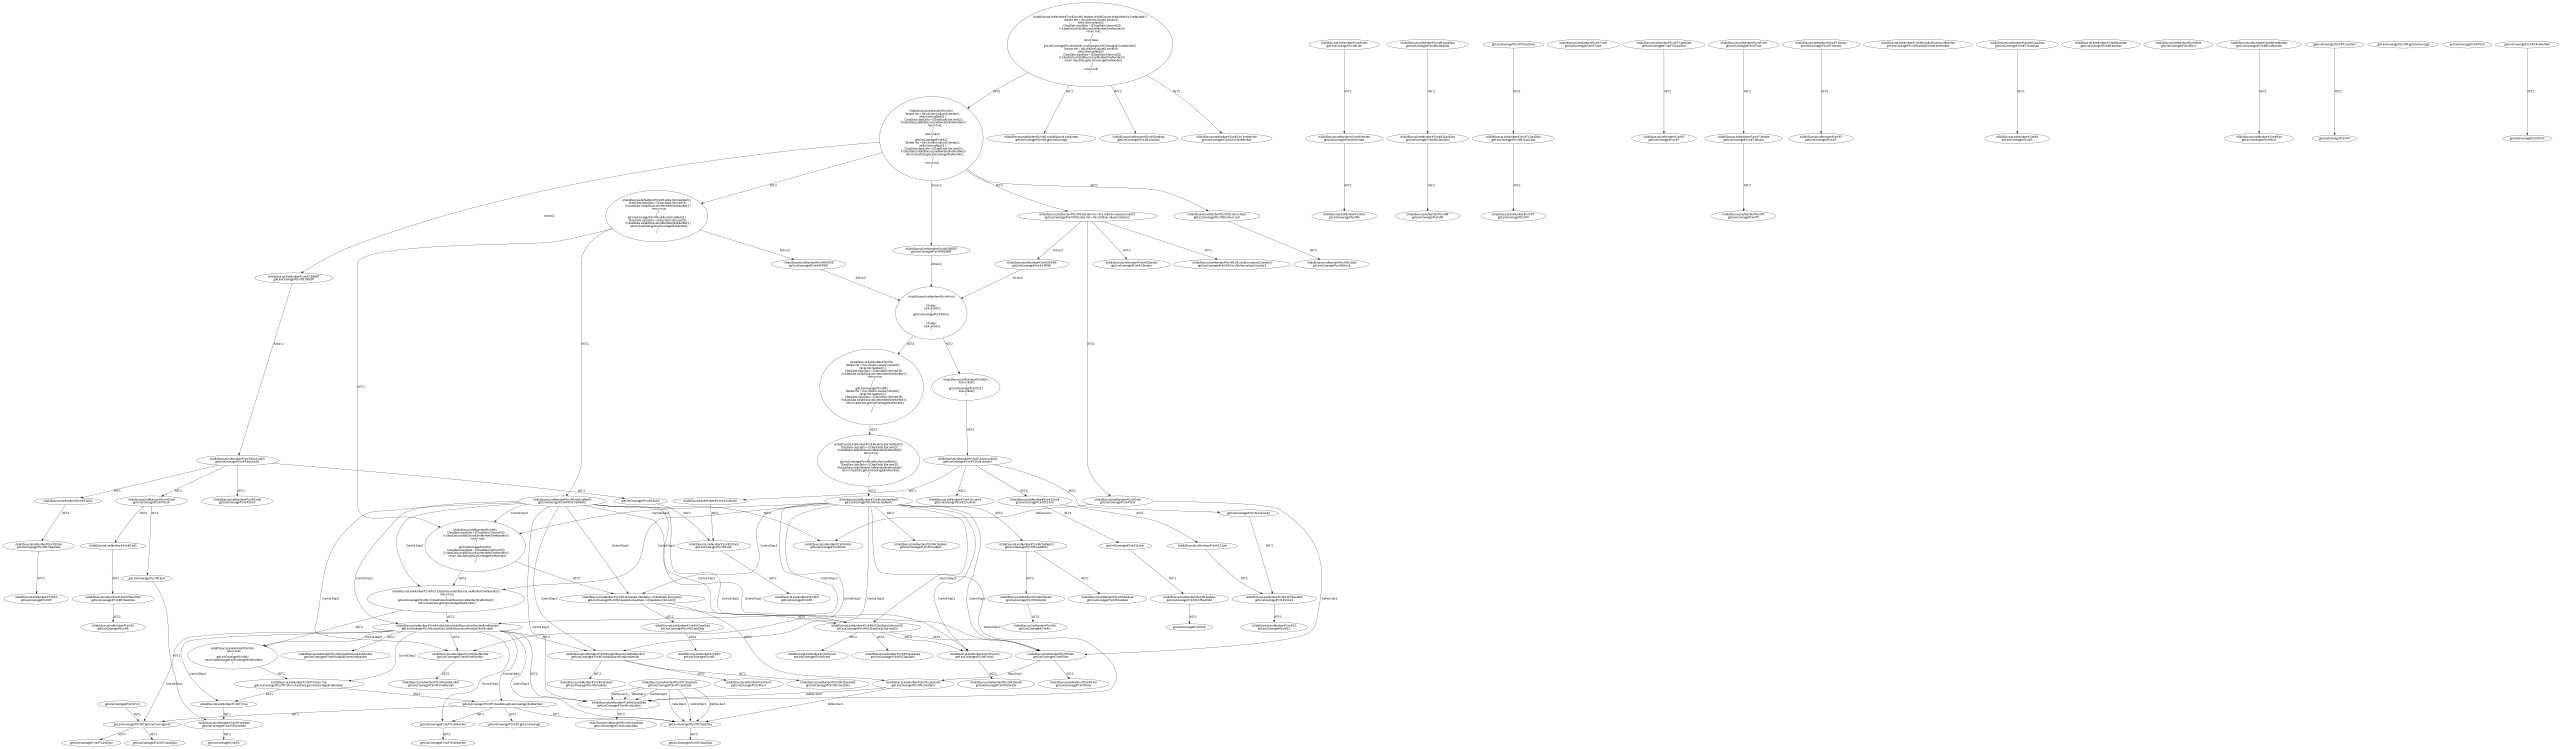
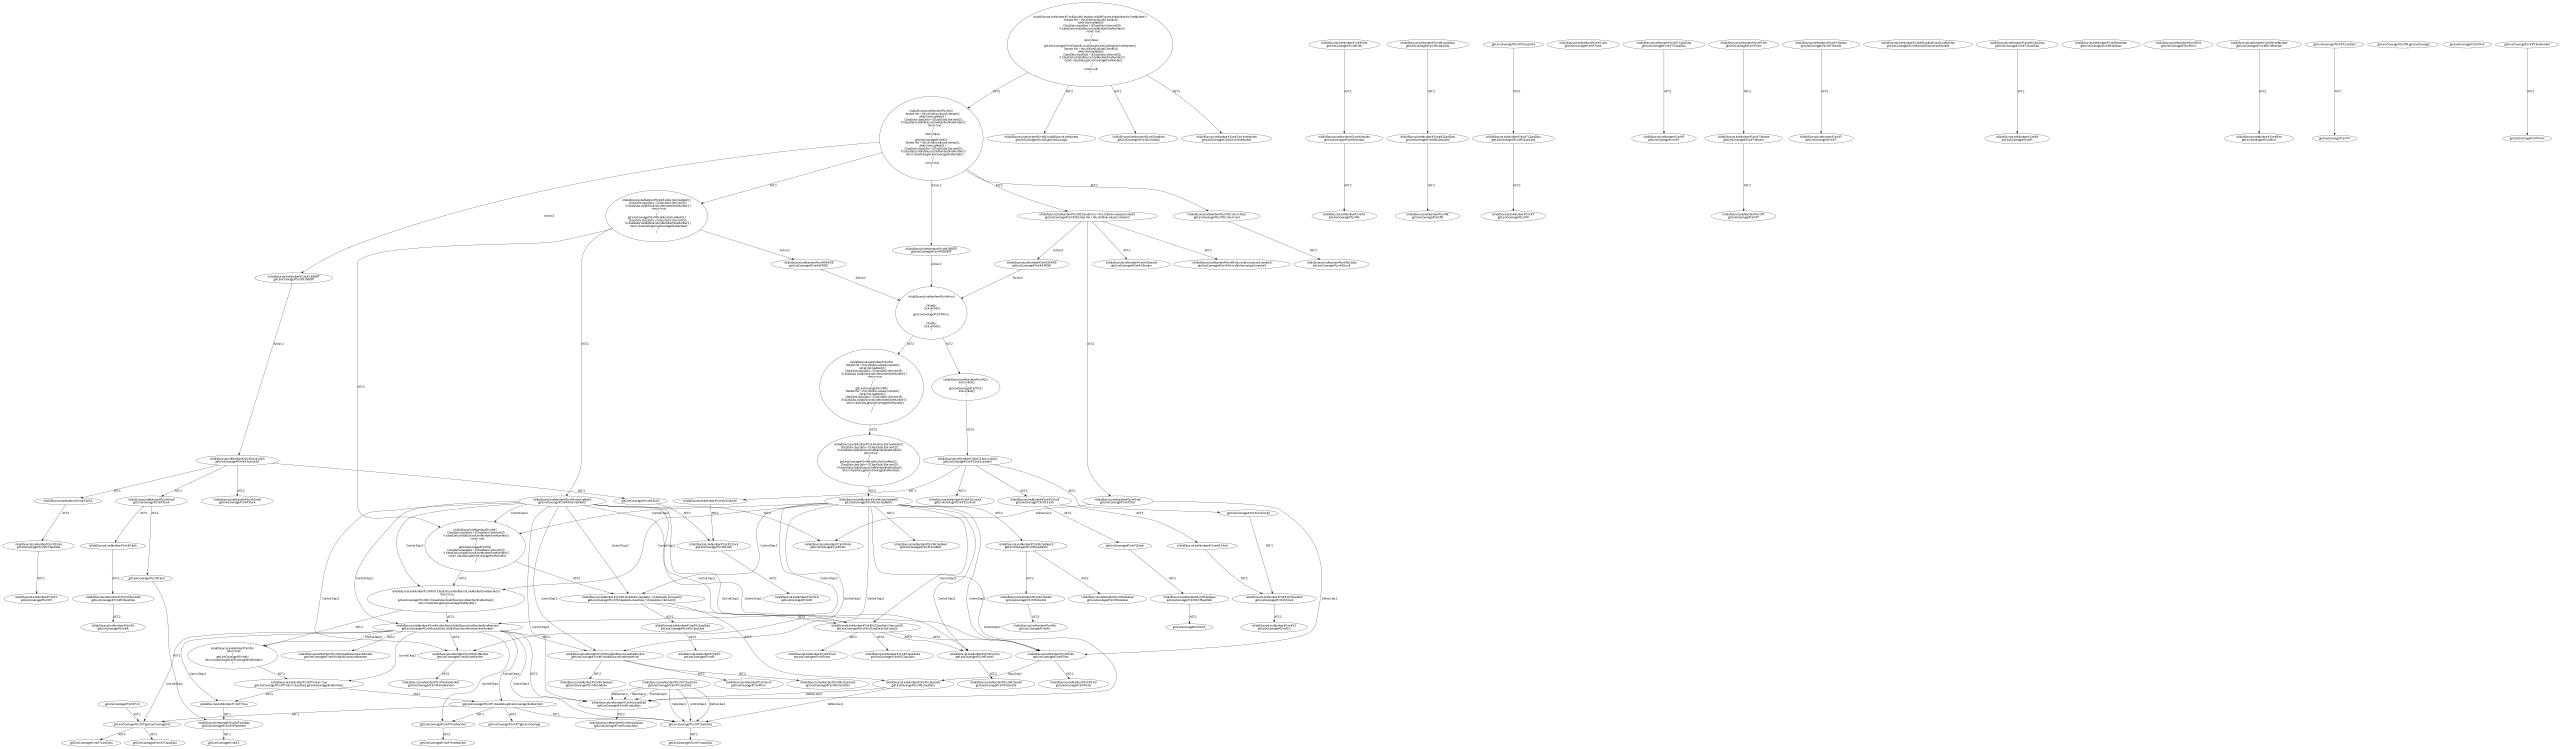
node "isValidSourceLineNumber#?,int#13:lock": label "isValidSourceLineNumber#?,int#13:lock" -> "isValidSourceLineNumber#?,true#13:lock"
